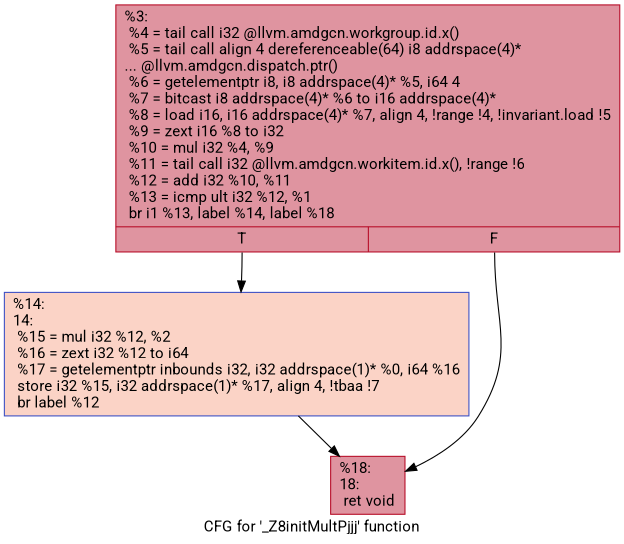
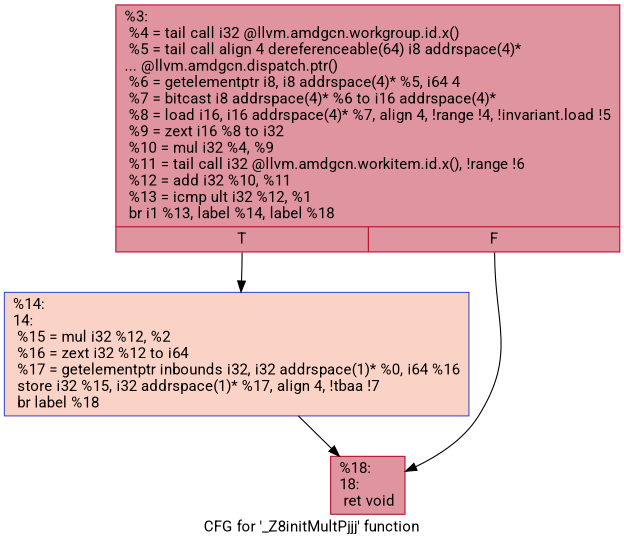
node "%14:": text "br label %12" -> "br label %18"
